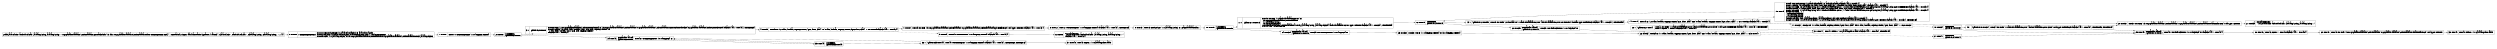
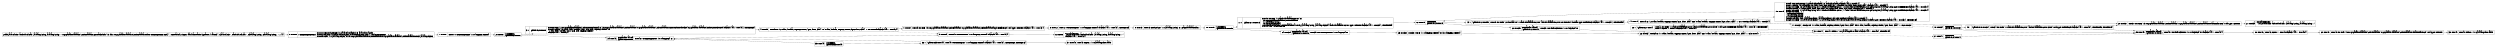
edge "34: 0x004c" -> "35: 0x004d": now "34: 0x004c" -> "5: 0x000d"
